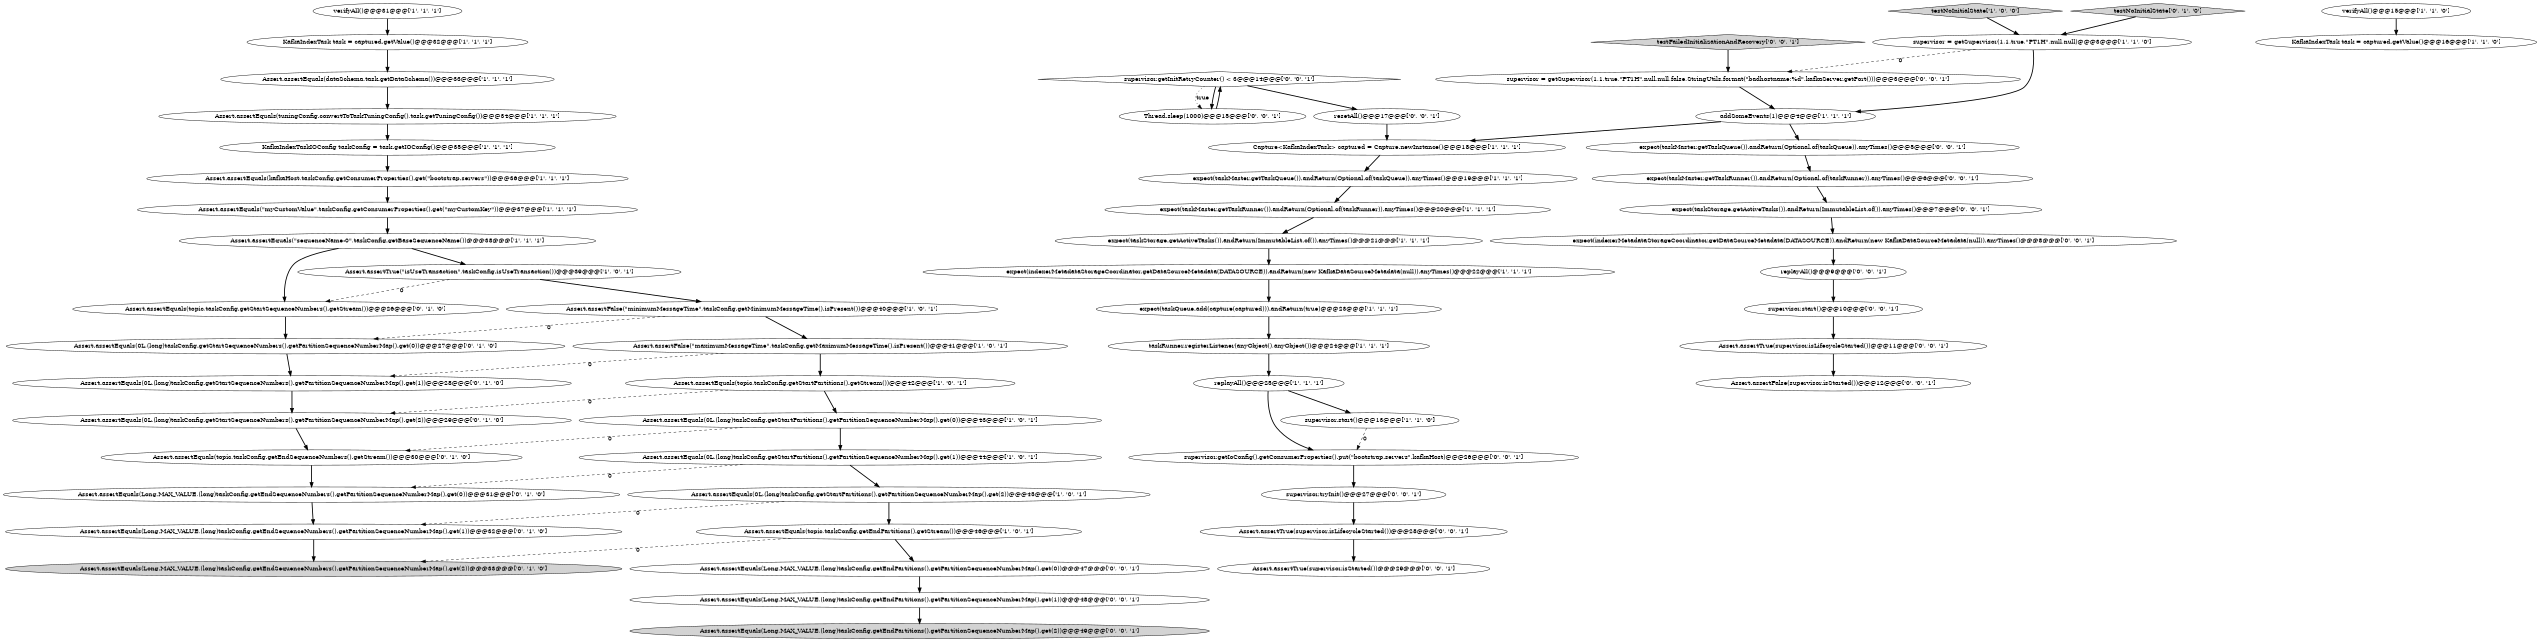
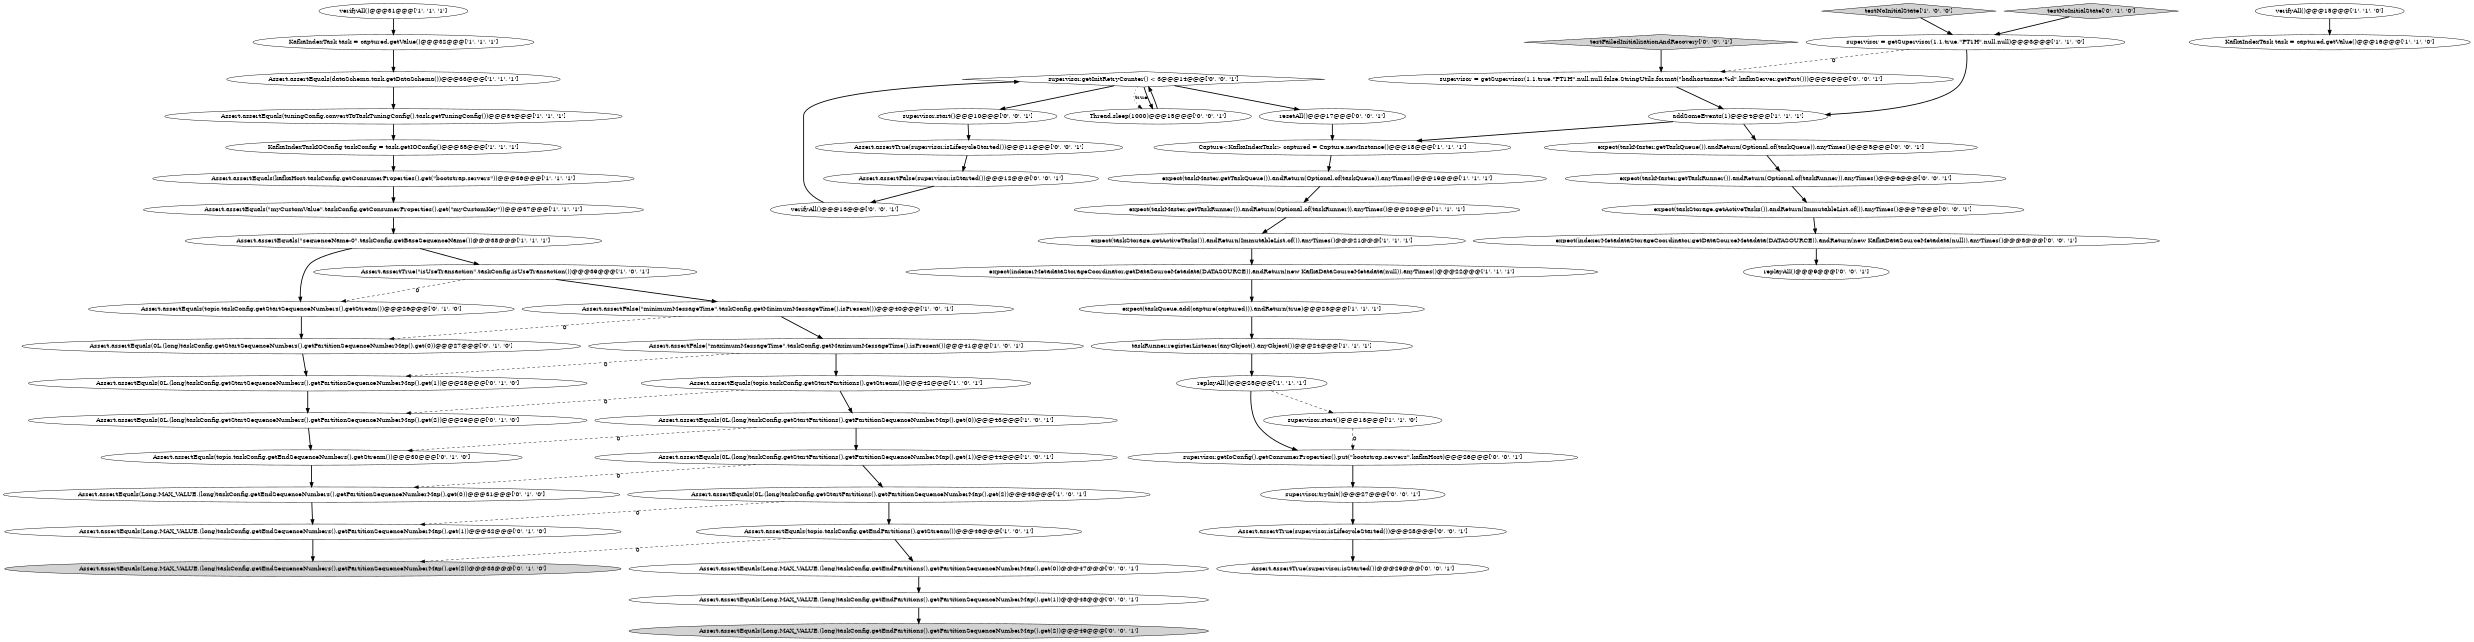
node "verifyAll()@@@13@@@['0', '0', '1']": added
edge "replayAll()@@@9@@@['0', '0', '1']" -> "supervisor.start()@@@10@@@['0', '0', '1']": now "supervisor.getInitRetryCounter() < 3@@@14@@@['0', '0', '1']" -> "supervisor.start()@@@10@@@['0', '0', '1']"
edge "replayAll()@@@25@@@['1', '1', '1']" -> "supervisor.start()@@@13@@@['1', '1', '0']": style bold -> dashed
